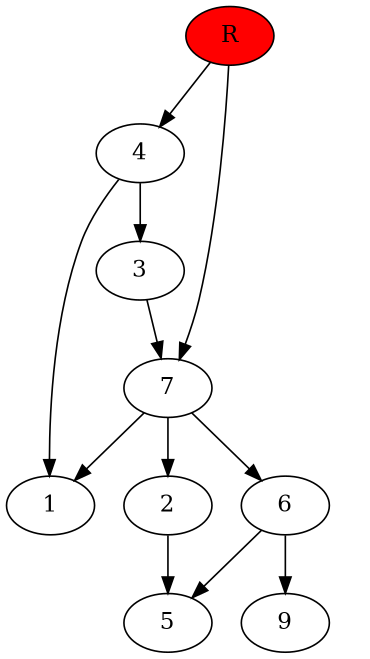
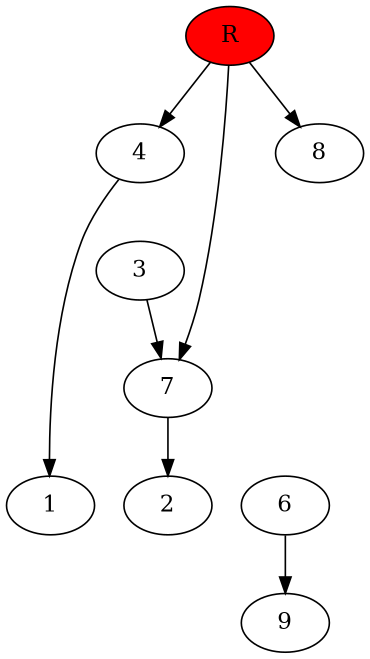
node "8": added
edge "4" -> "3": removed
edge "7" -> "1": removed
edge "7" -> "6": removed
node "5": removed
